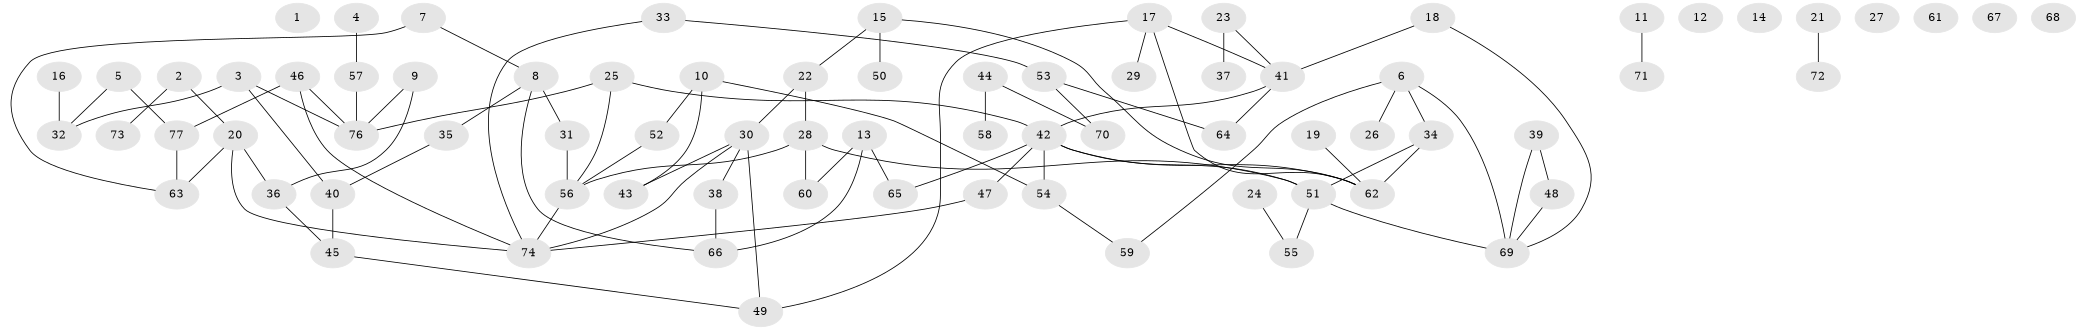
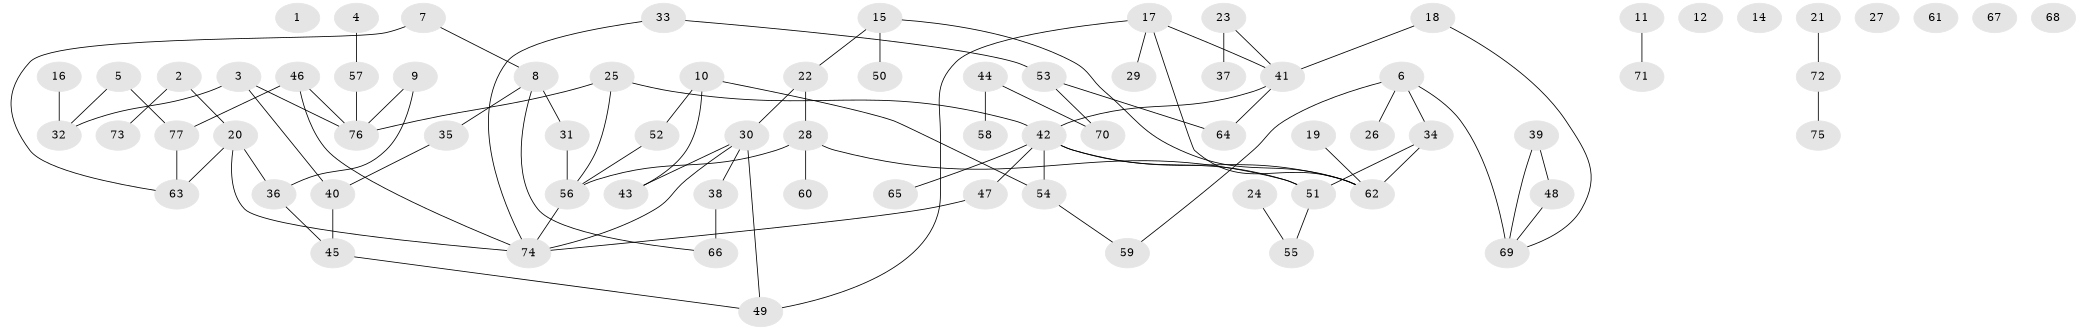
node "13": removed
node "75": added
edge "51" -- "69": removed
